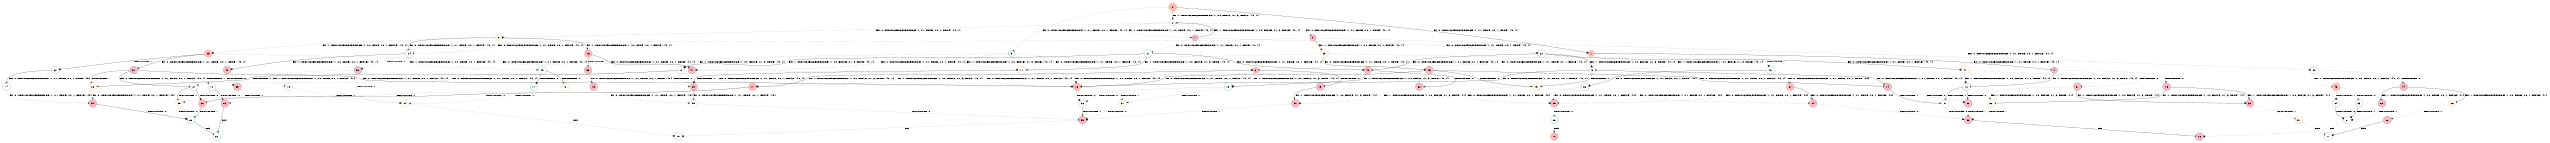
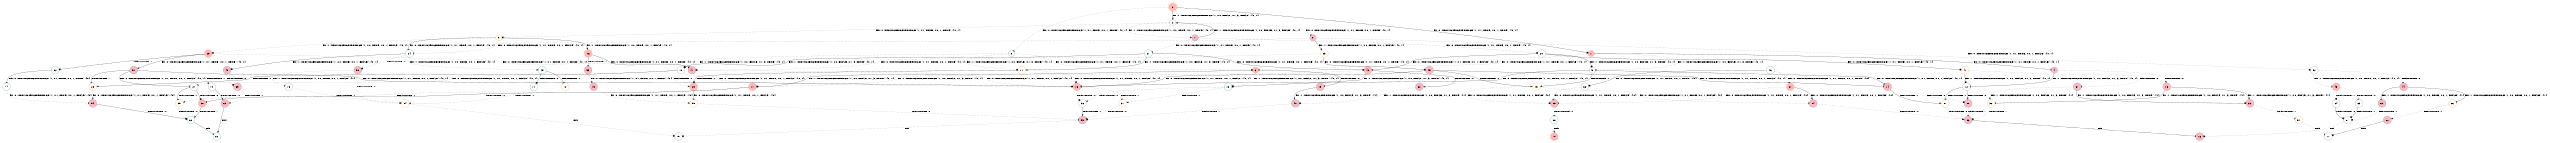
edge "23" -> "46": removed, label "TERMINATE !1"
